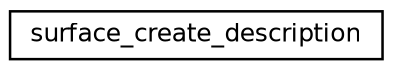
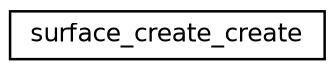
node "surface_create_description": label "surface_create_description" -> "surface_create_create"
